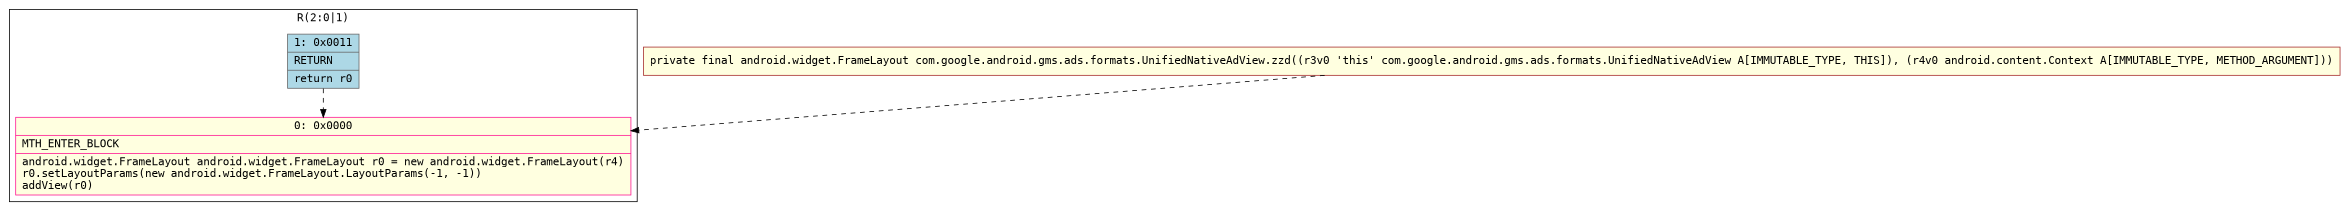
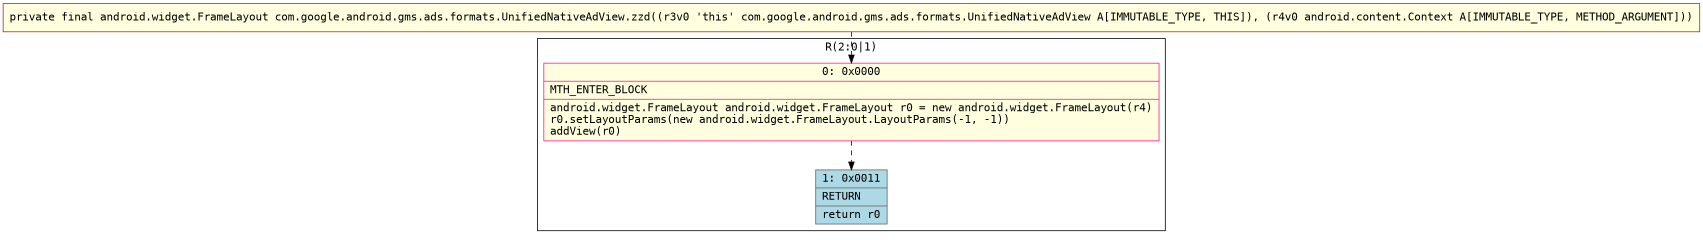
edge "1: 0x0011" -> "0: 0x0000": reversed
